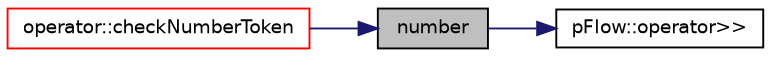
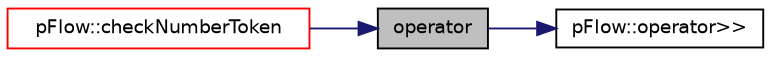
node "operator::checkNumberToken": label "operator::checkNumberToken" -> "pFlow::checkNumberToken"
node "number": label "number" -> "operator"
